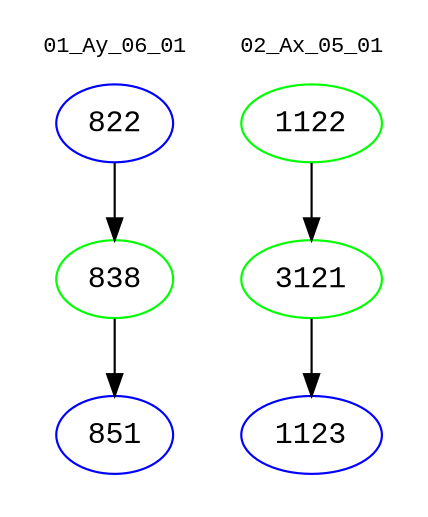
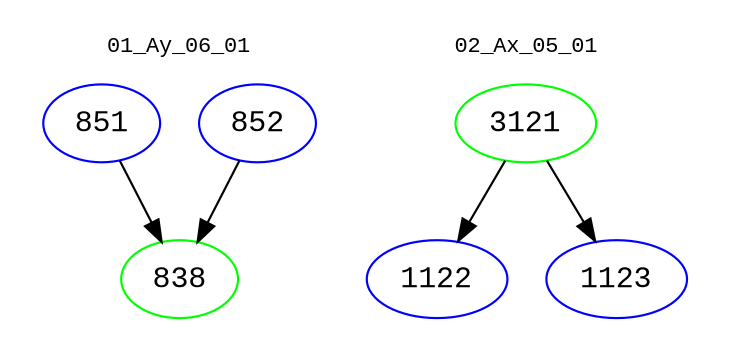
node "822": label "822" -> "852"
node "1122": color green -> blue
edge "1122" -> "3121": reversed
edge "838" -> "851": reversed
